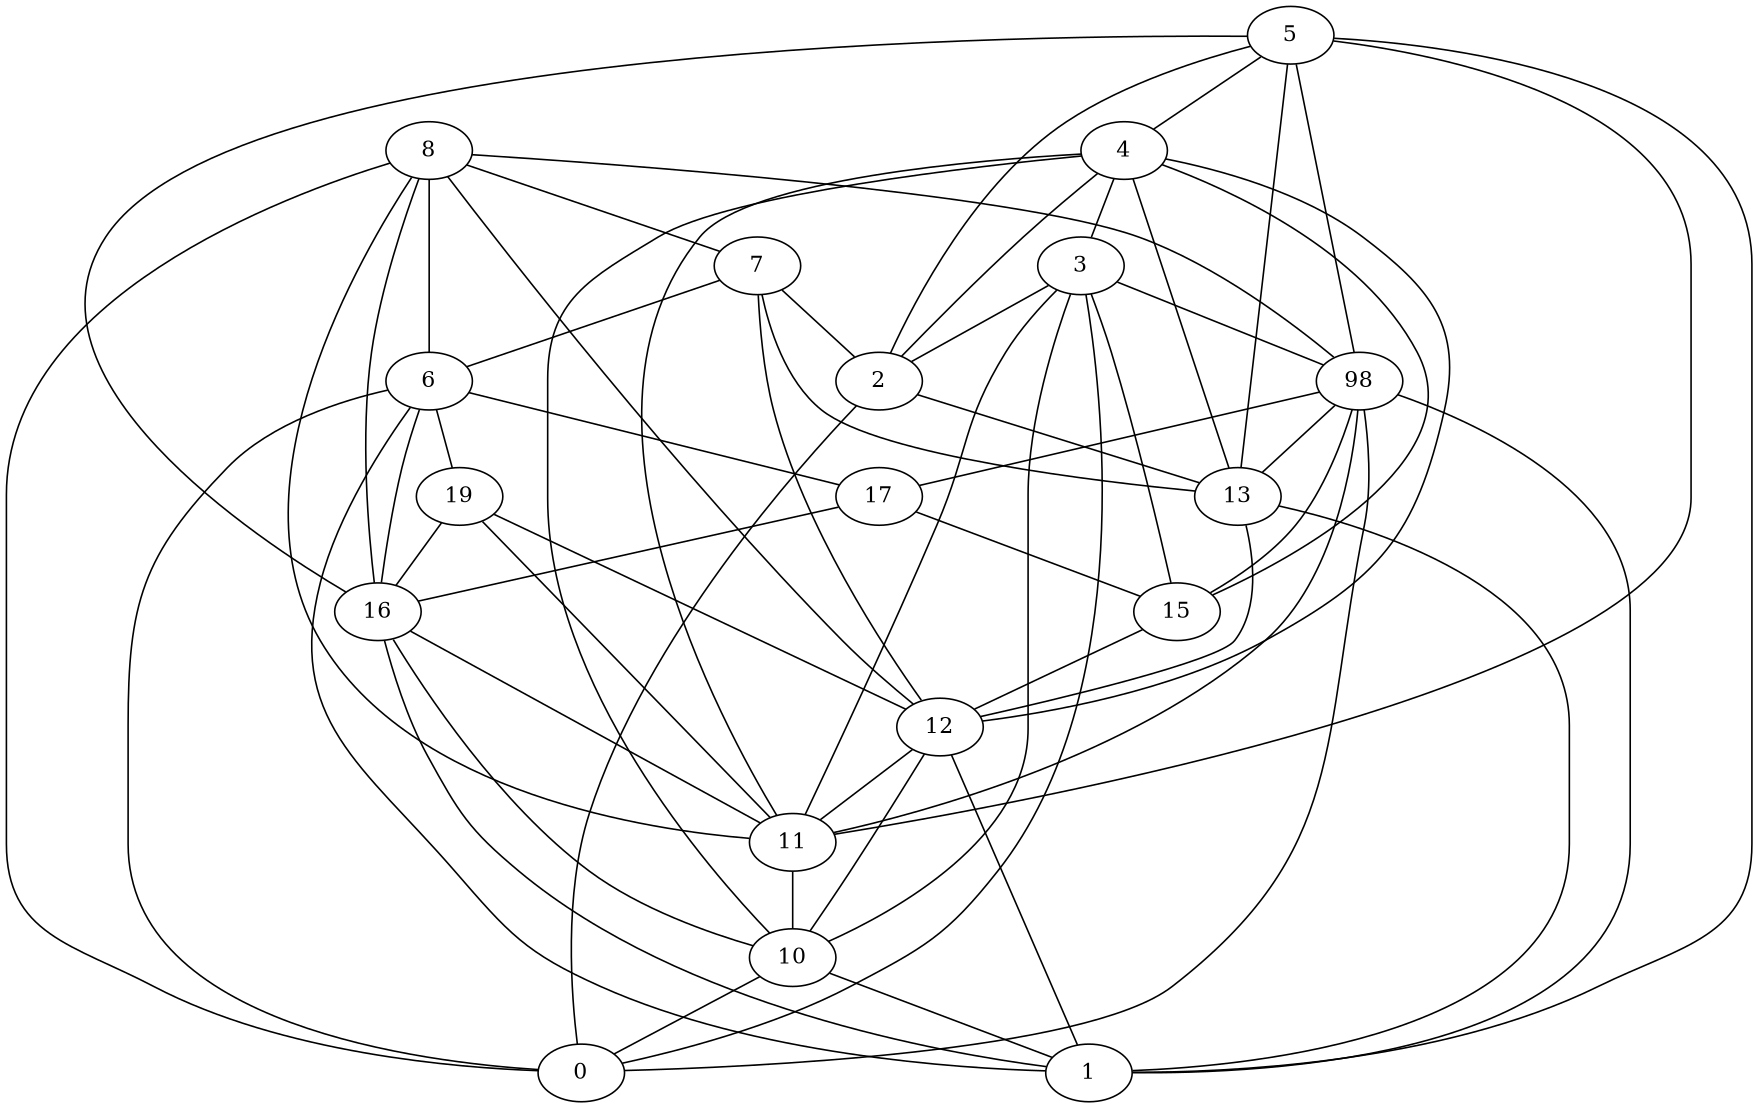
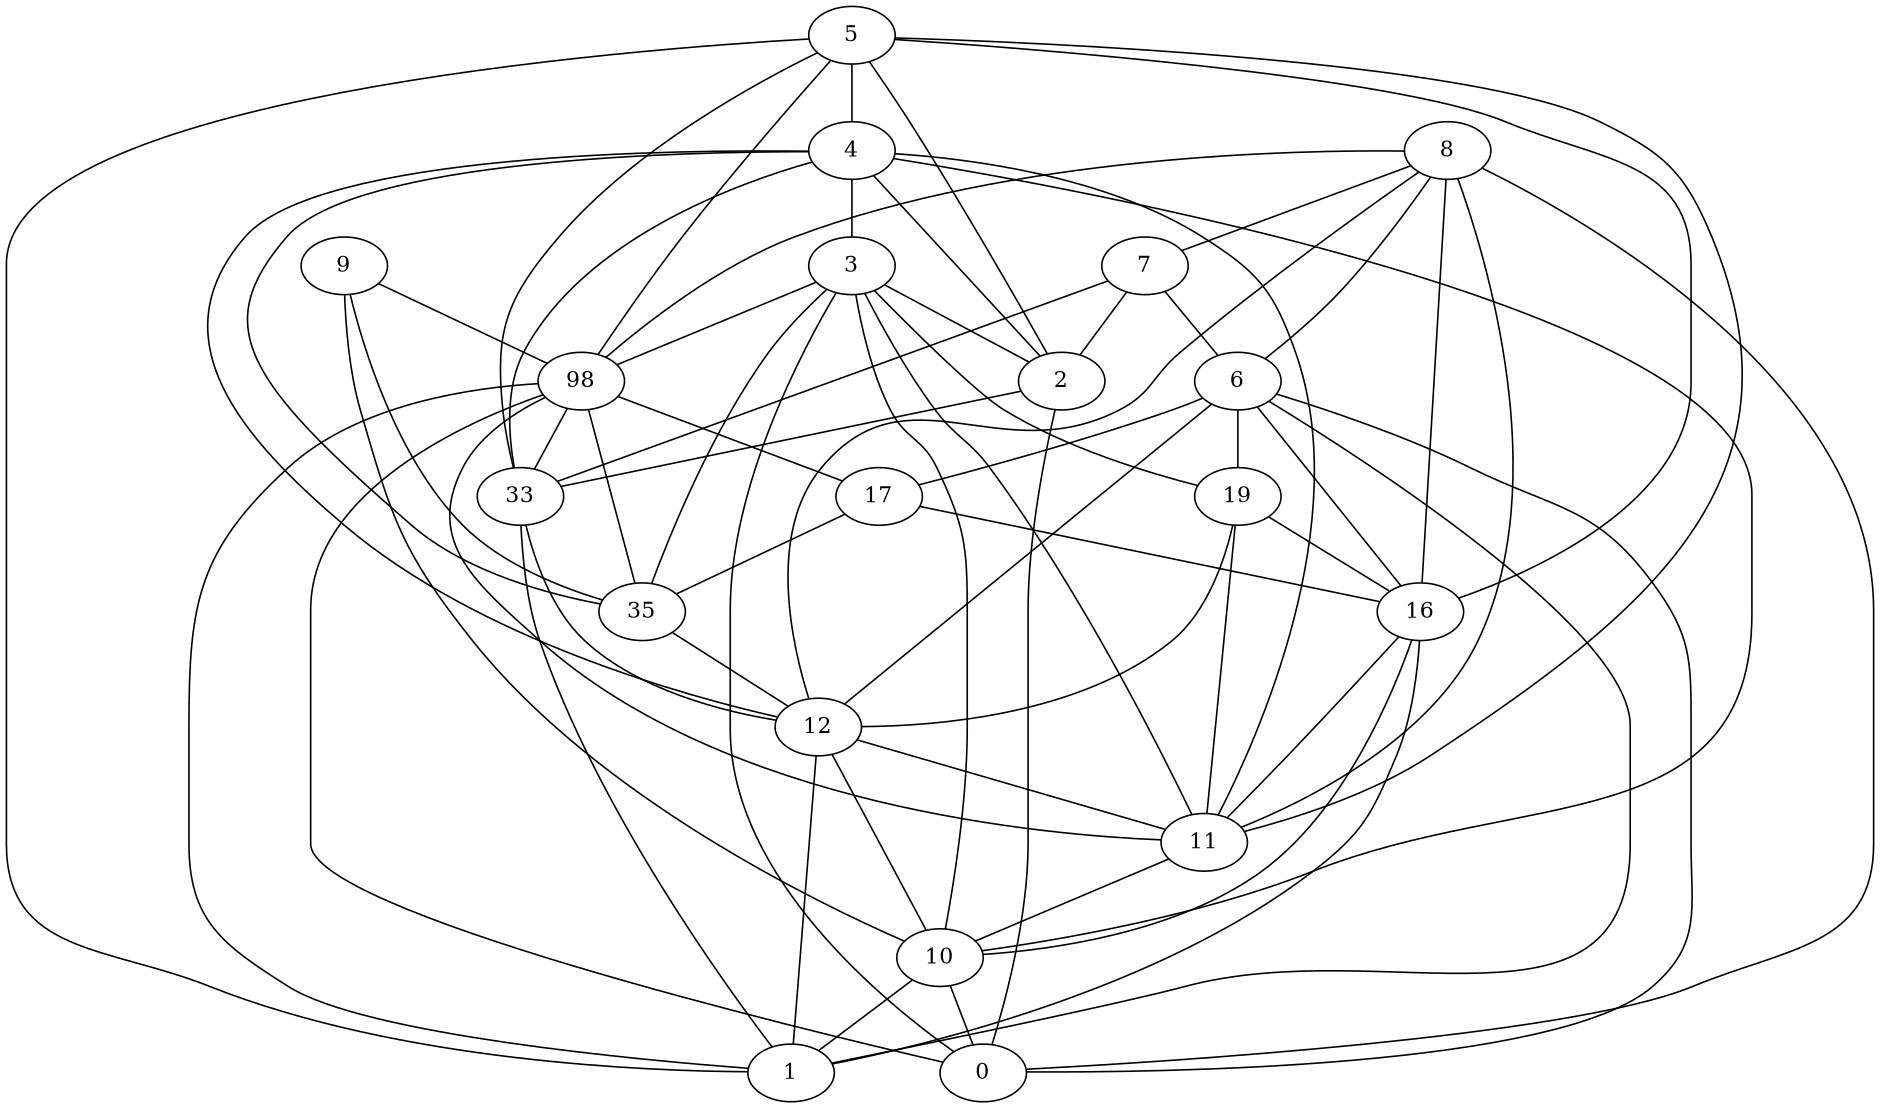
node "9": added
edge "3" -- "19": added
node "13": label "13" -> "33"
edge "7" -- "12": now "6" -- "12"
node "15": label "15" -> "35"
